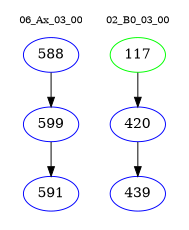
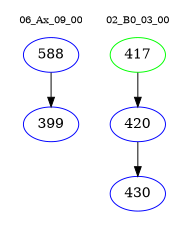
cluster "06_Ax_03_00": label "06_Ax_03_00" -> "06_Ax_09_00"
node "117": label "117" -> "417"
node "599": label "599" -> "399"
node "591": removed
node "439": label "439" -> "430"
